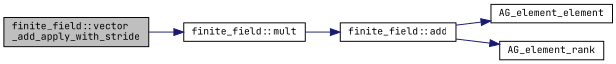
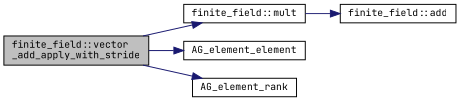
edge "finite_field::add" -> "AG_element_element": now "finite_field::vector _add_apply_with_stride" -> "AG_element_element"
edge "finite_field::add" -> "AG_element_rank": now "finite_field::vector _add_apply_with_stride" -> "AG_element_rank"
